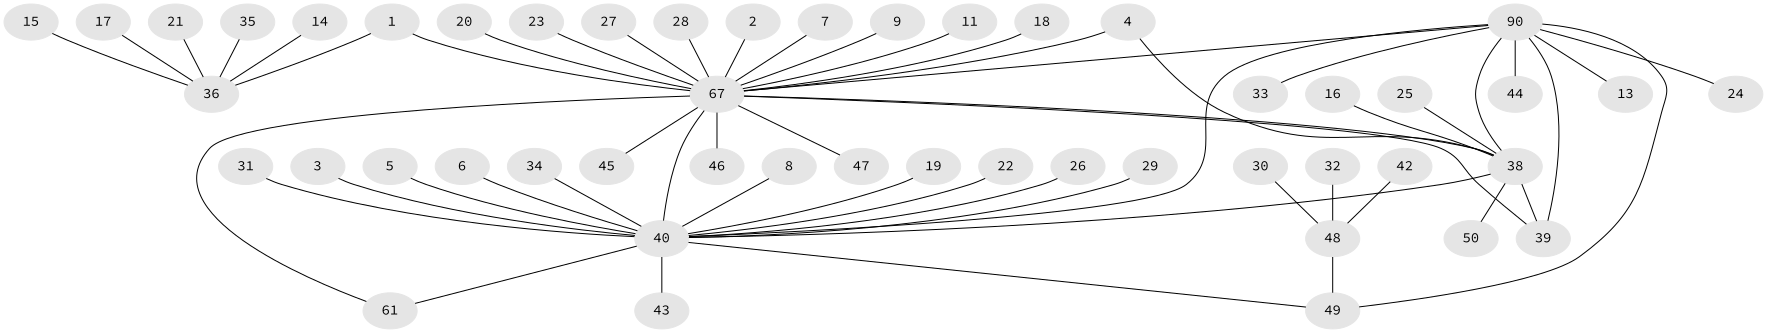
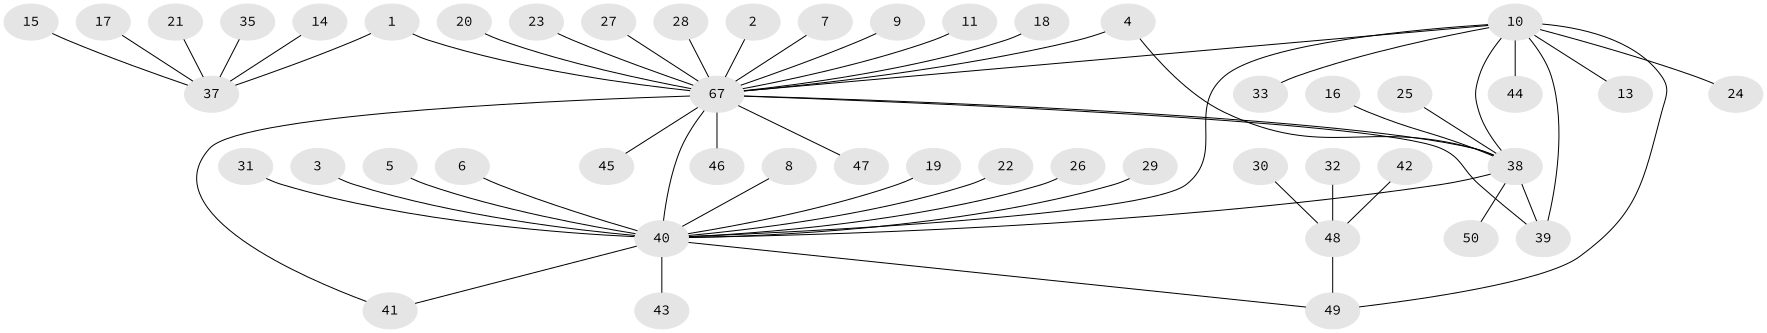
node "90": label "90" -> "10"
node "36": label "36" -> "37"
node "34": removed
node "61": label "61" -> "41"
